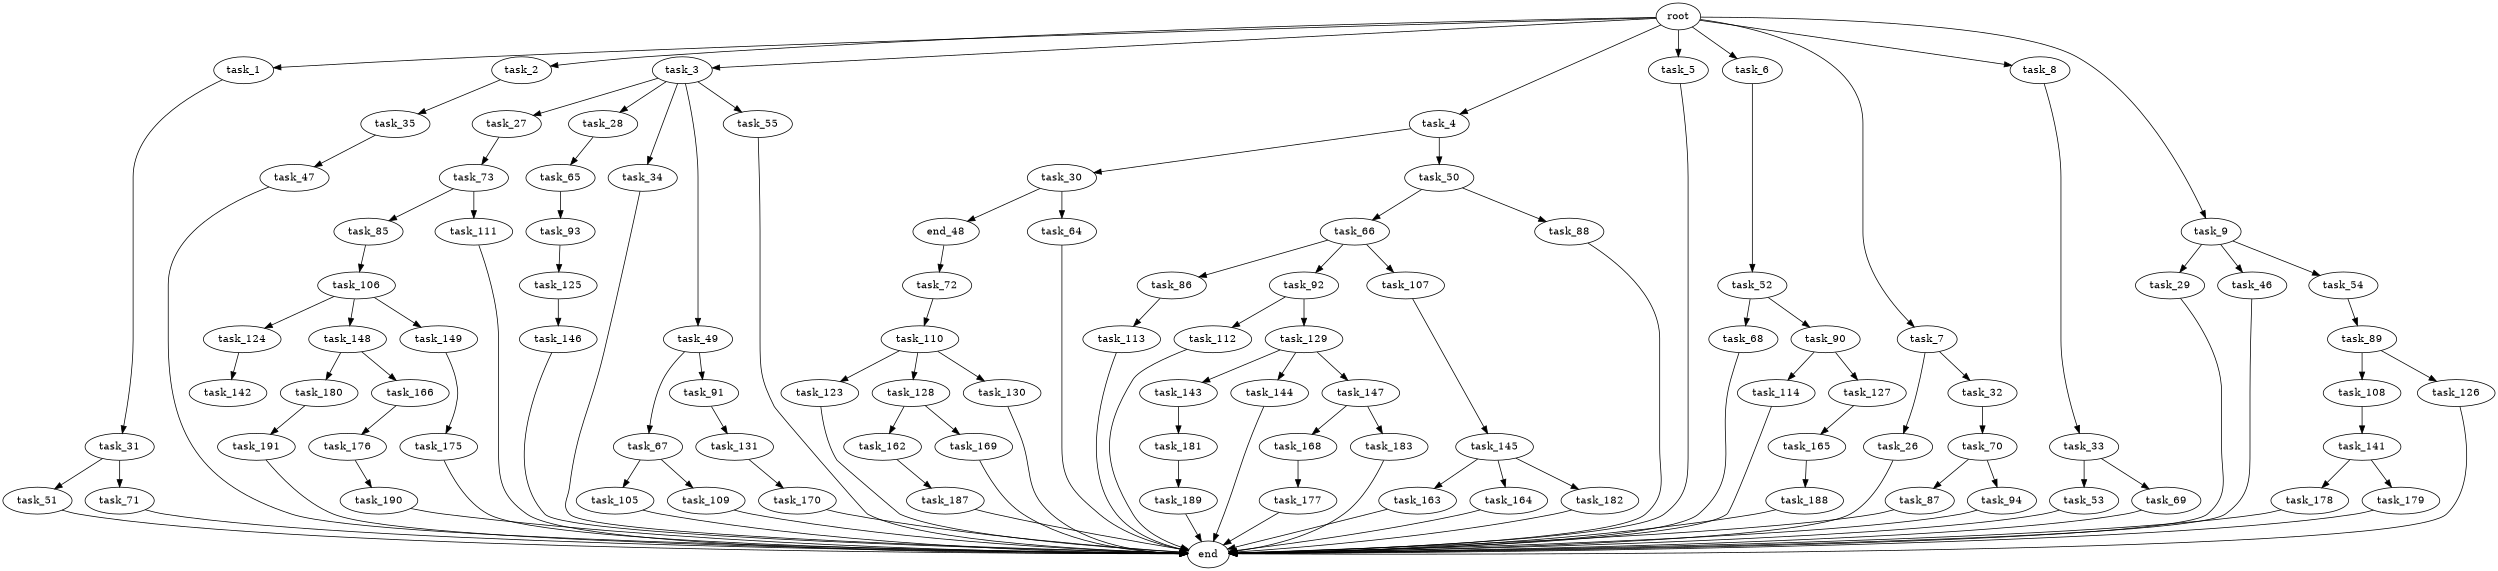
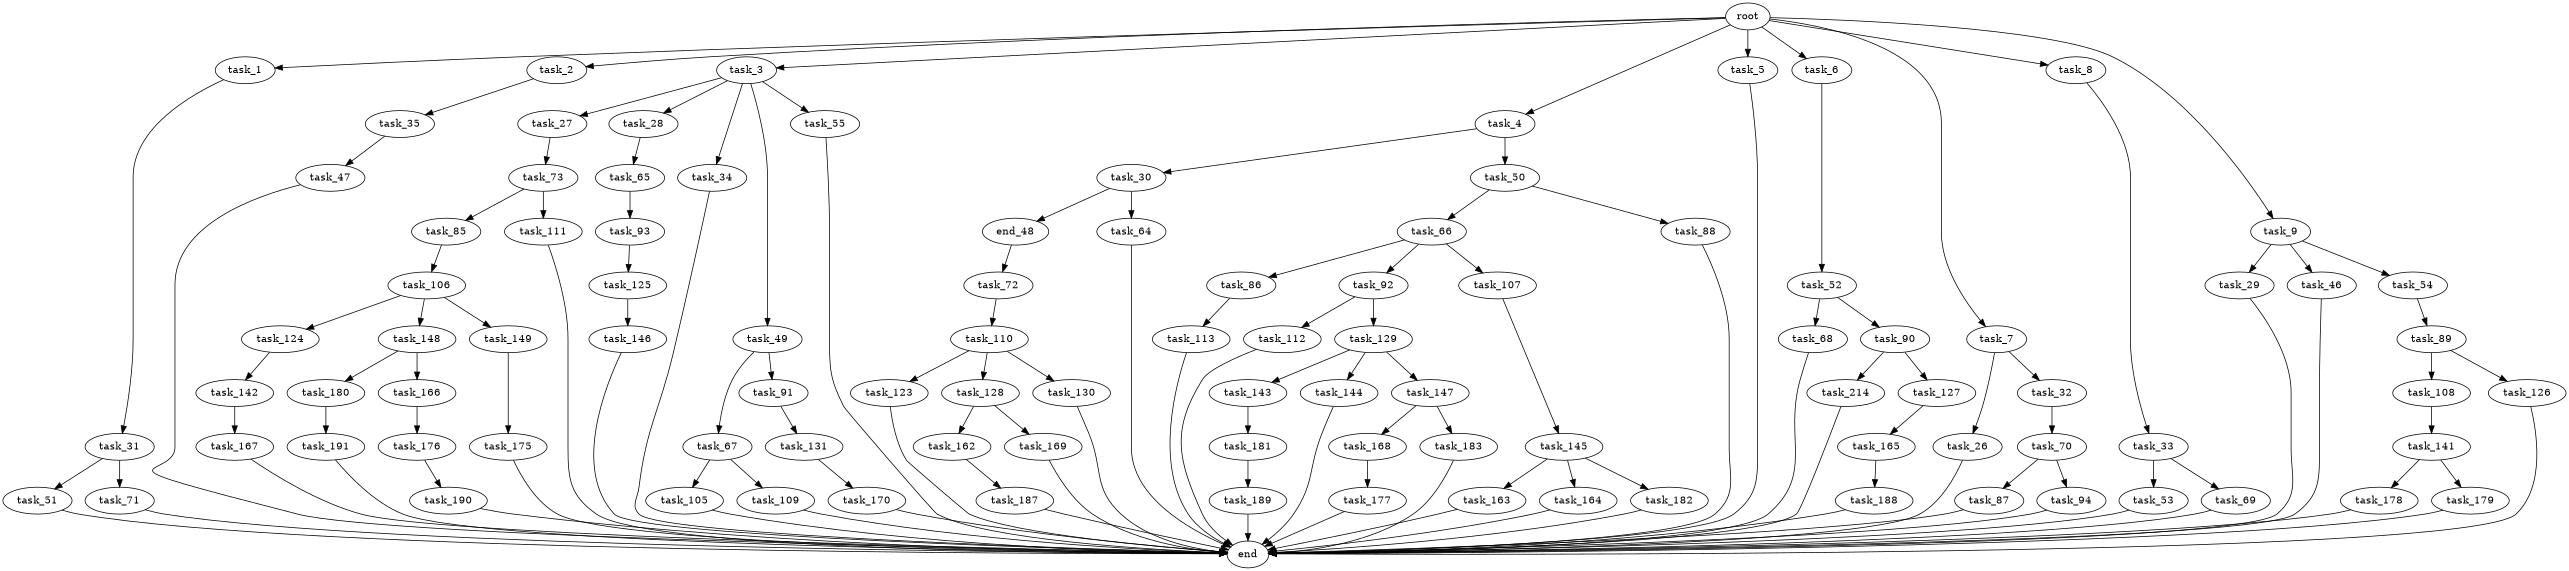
node "task_114": label "task_114" -> "task_214"
node "task_167": added
